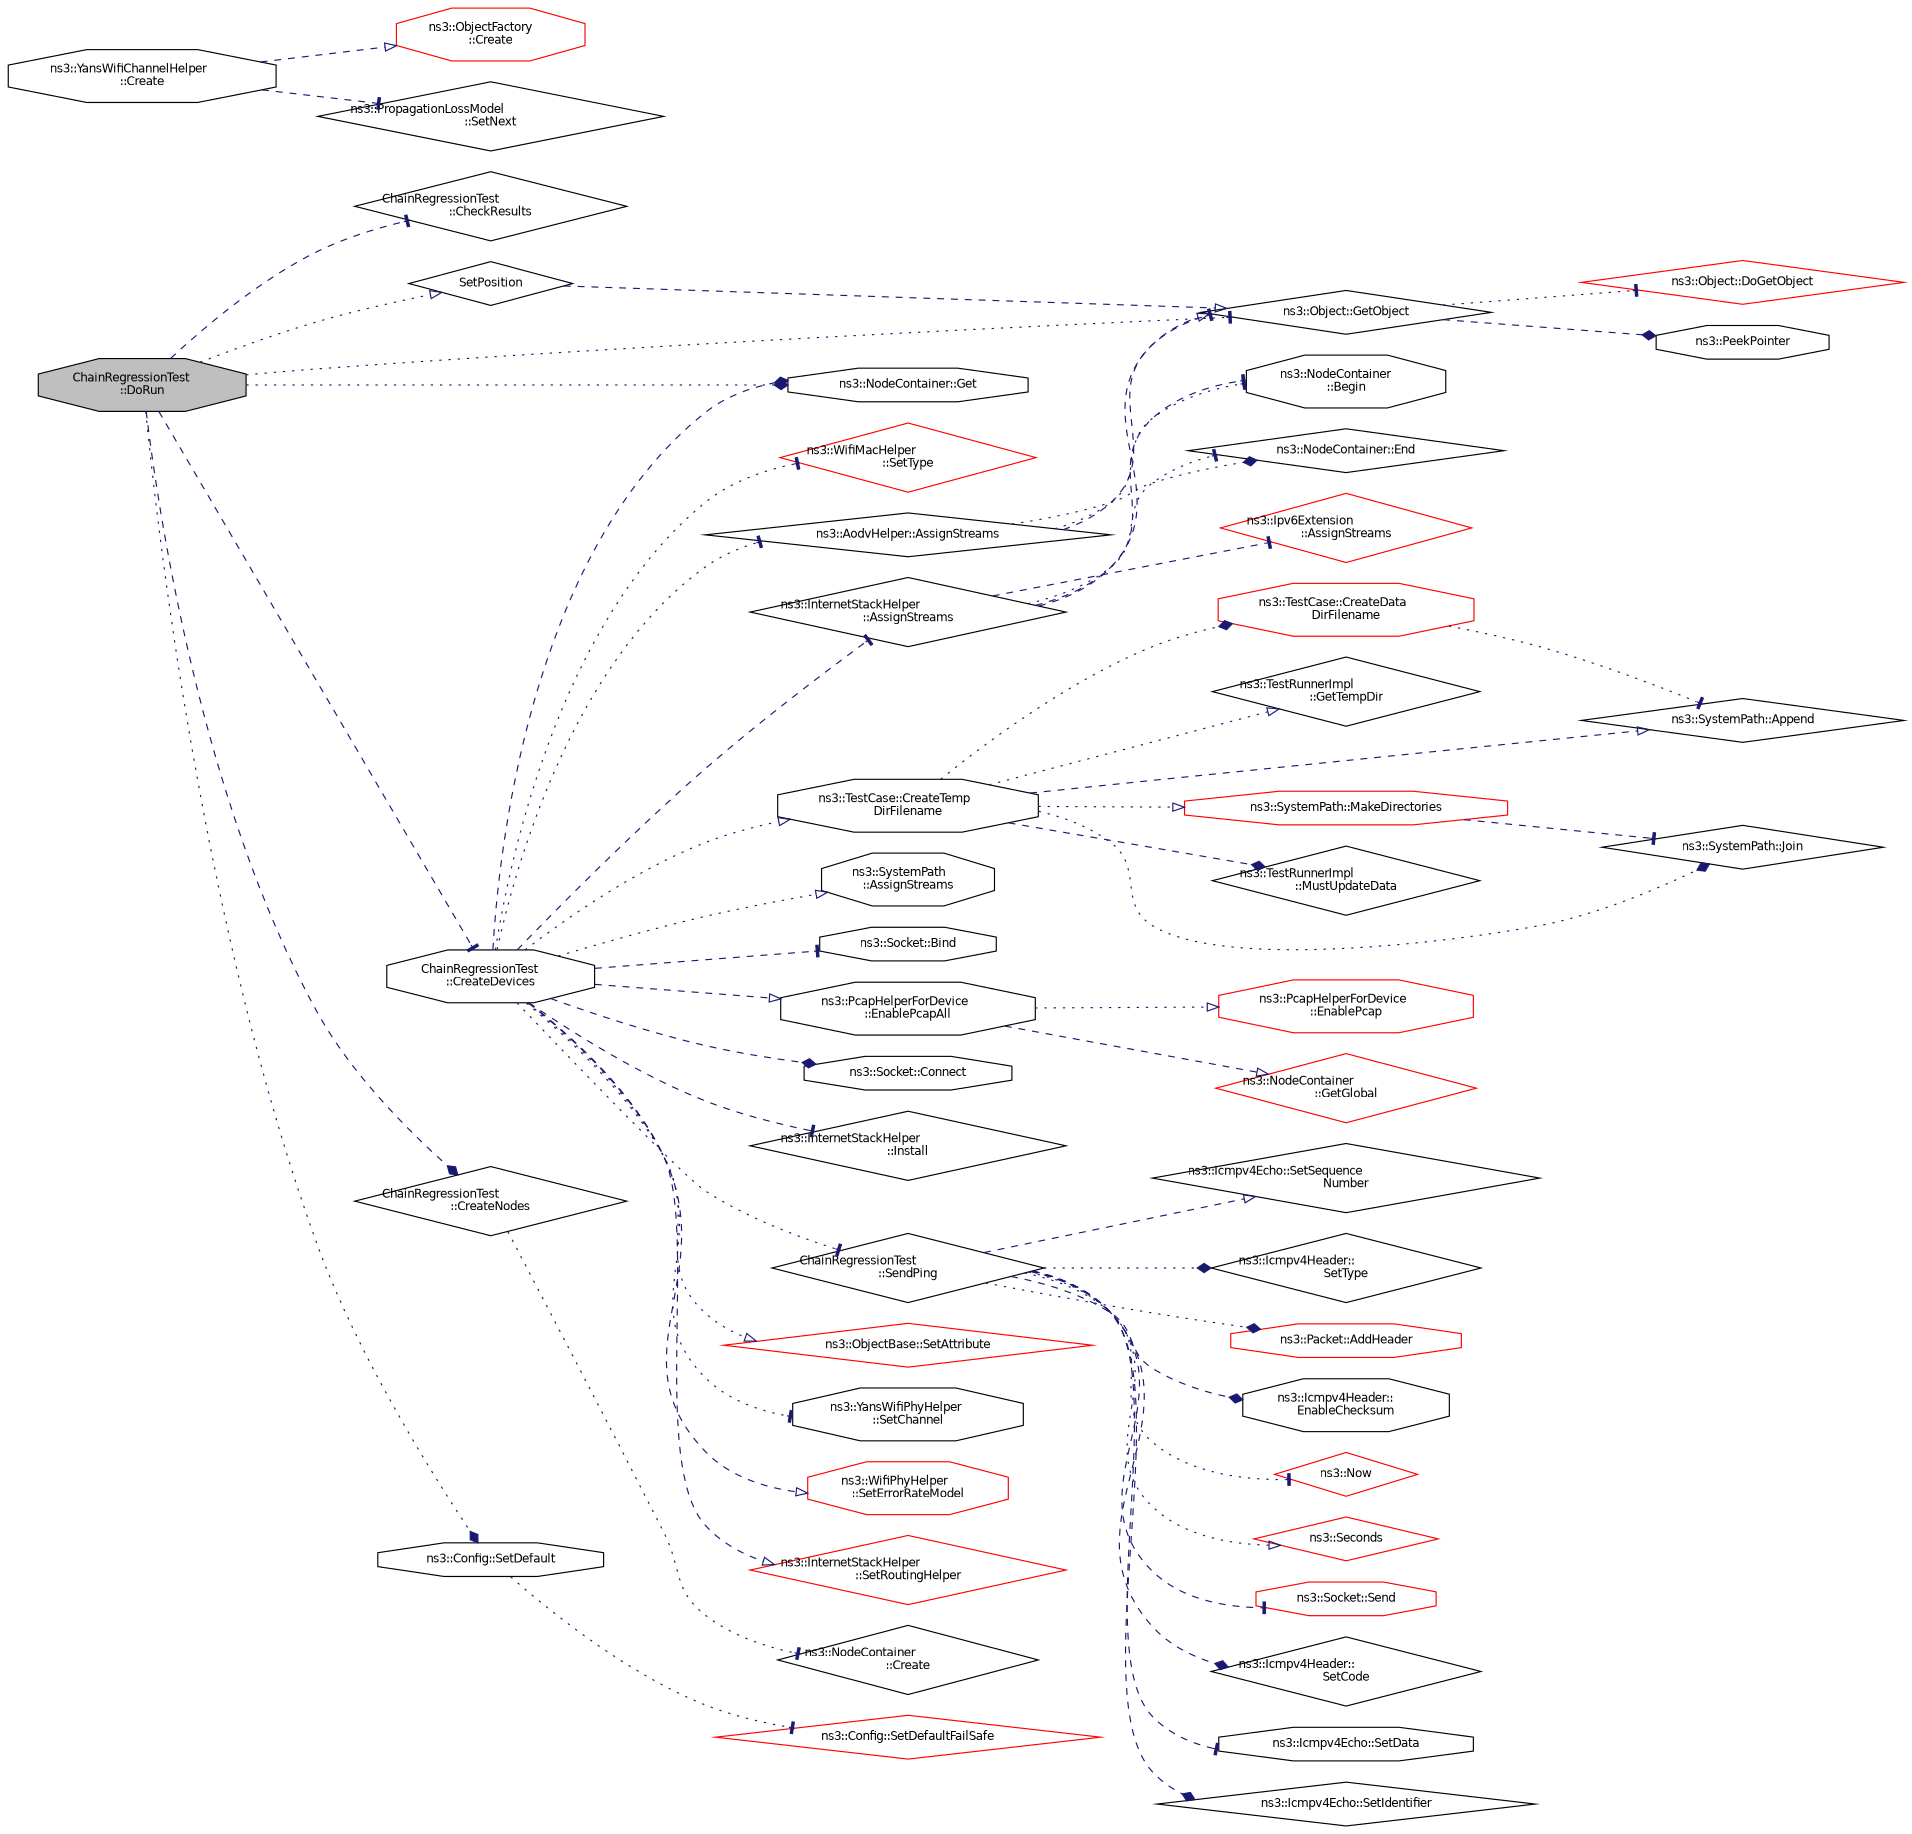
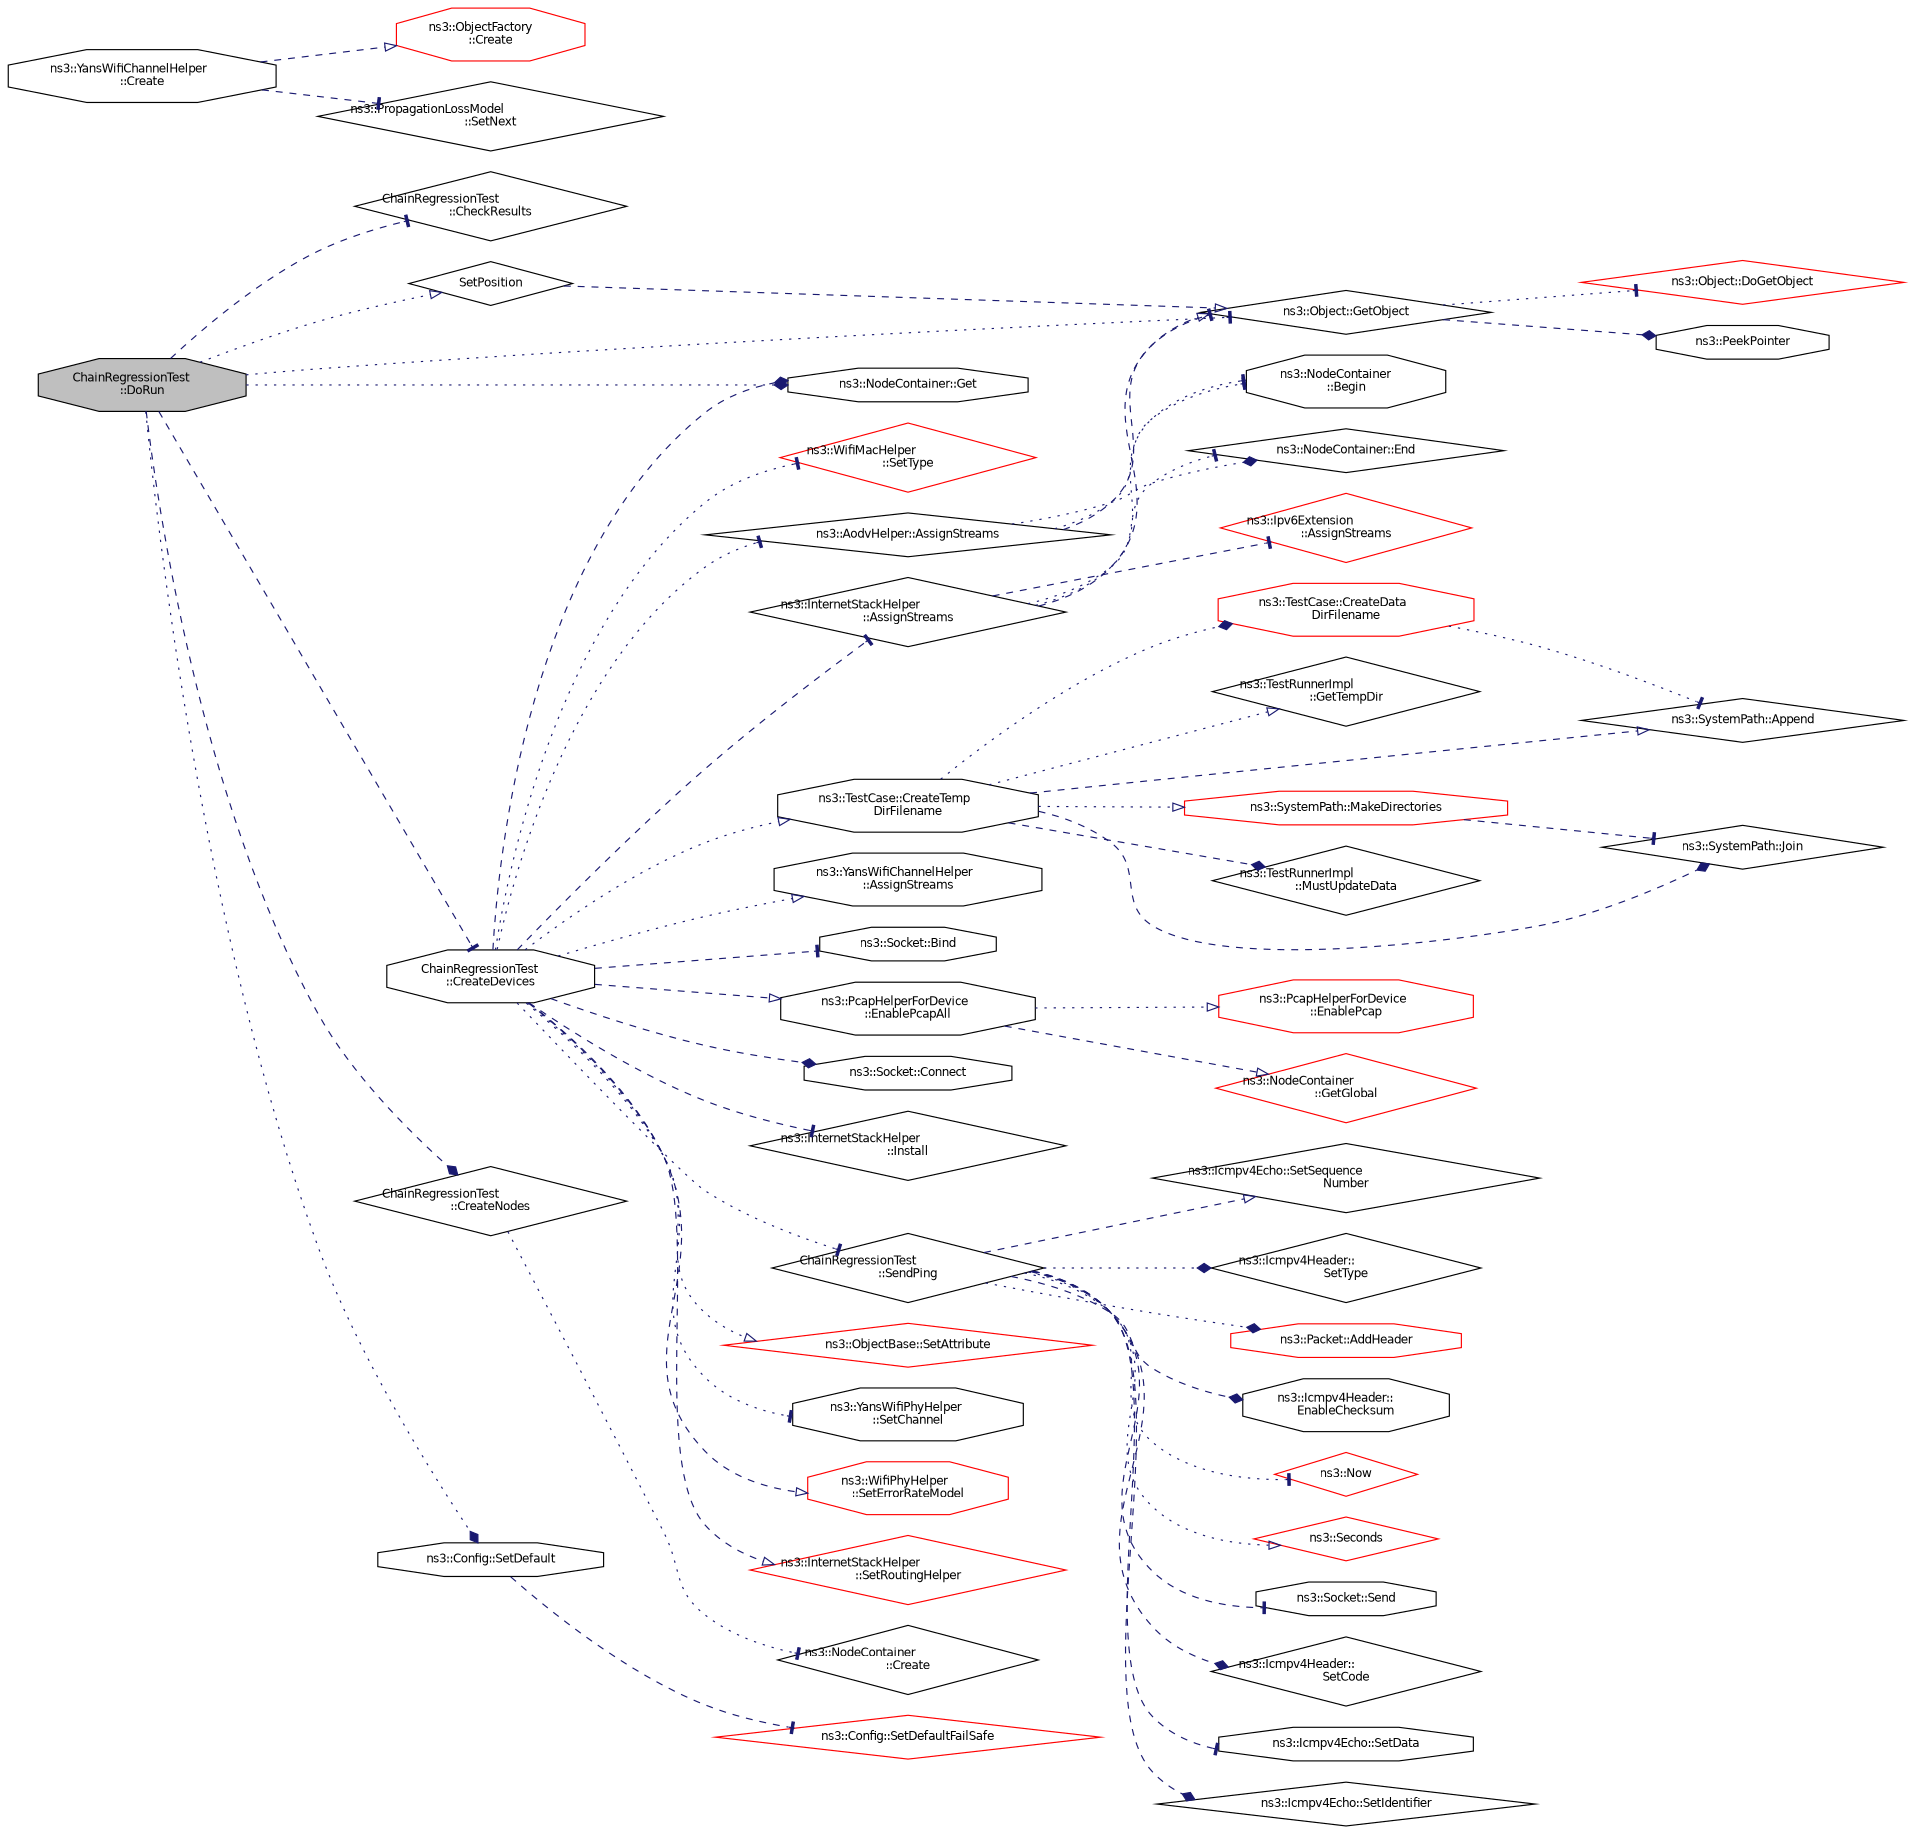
edge "ns3::InternetStackHelper ::AssignStreams" -> "ns3::NodeContainer ::Begin": style dashed -> dotted
node "ns3::SystemPath ::AssignStreams": label "ns3::SystemPath ::AssignStreams" -> "ns3::YansWifiChannelHelper ::AssignStreams"
edge "ns3::TestCase::CreateTemp DirFilename" -> "ns3::SystemPath::Join": style dotted -> dashed
node "ns3::Socket::Send": color red -> black
edge "ns3::Config::SetDefault" -> "ns3::Config::SetDefaultFailSafe": style dotted -> dashed
